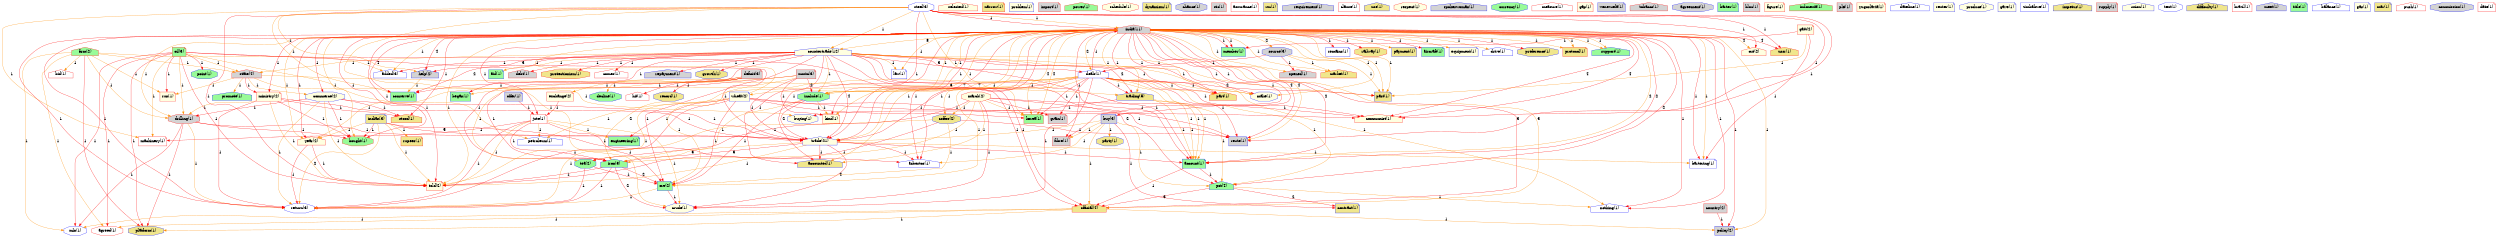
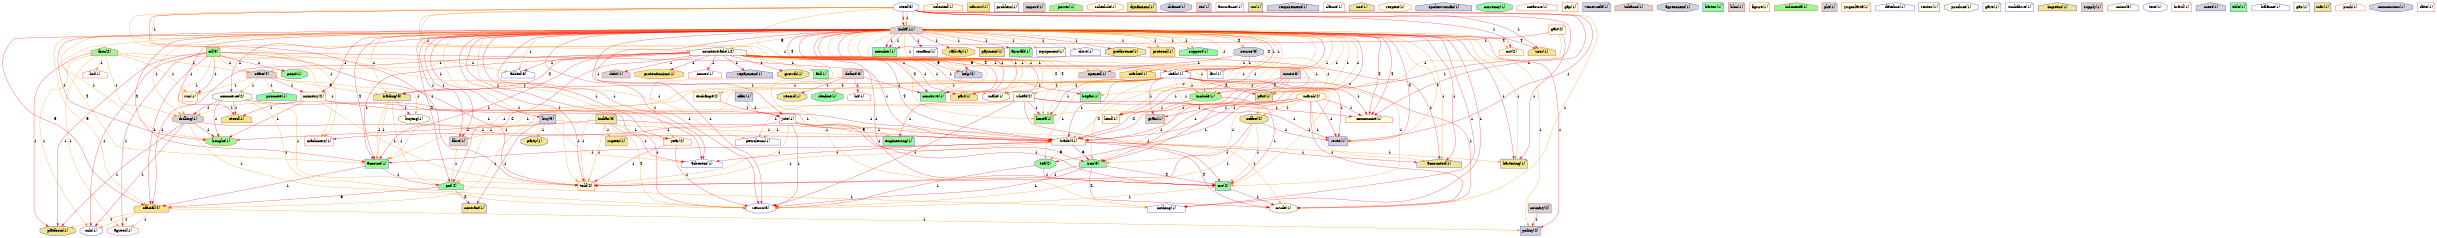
node "union(1)": label "union(1)" -> "union(6)"
node "difficulty(1)": removed
node "include(1)": color blue -> red
node "bartering(1)": fillcolor white -> khaki
edge "buy(3)" -> "pct(4)": now "fibre(1)" -> "pct(4)"
